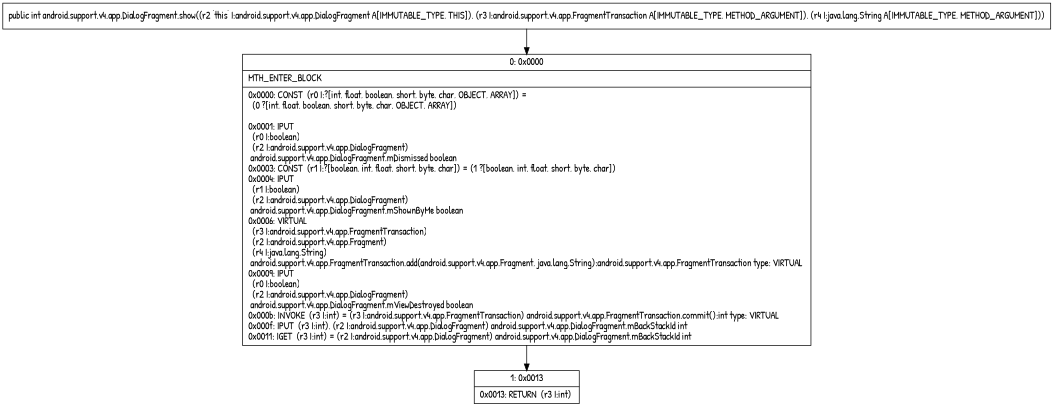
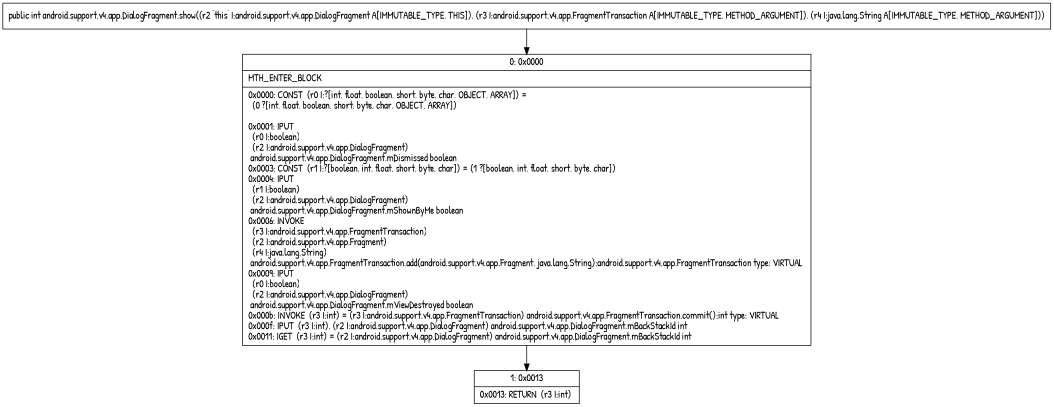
node "0: 0x0000": text "0x0006: VIRTUAL" -> "0x0006: INVOKE"
